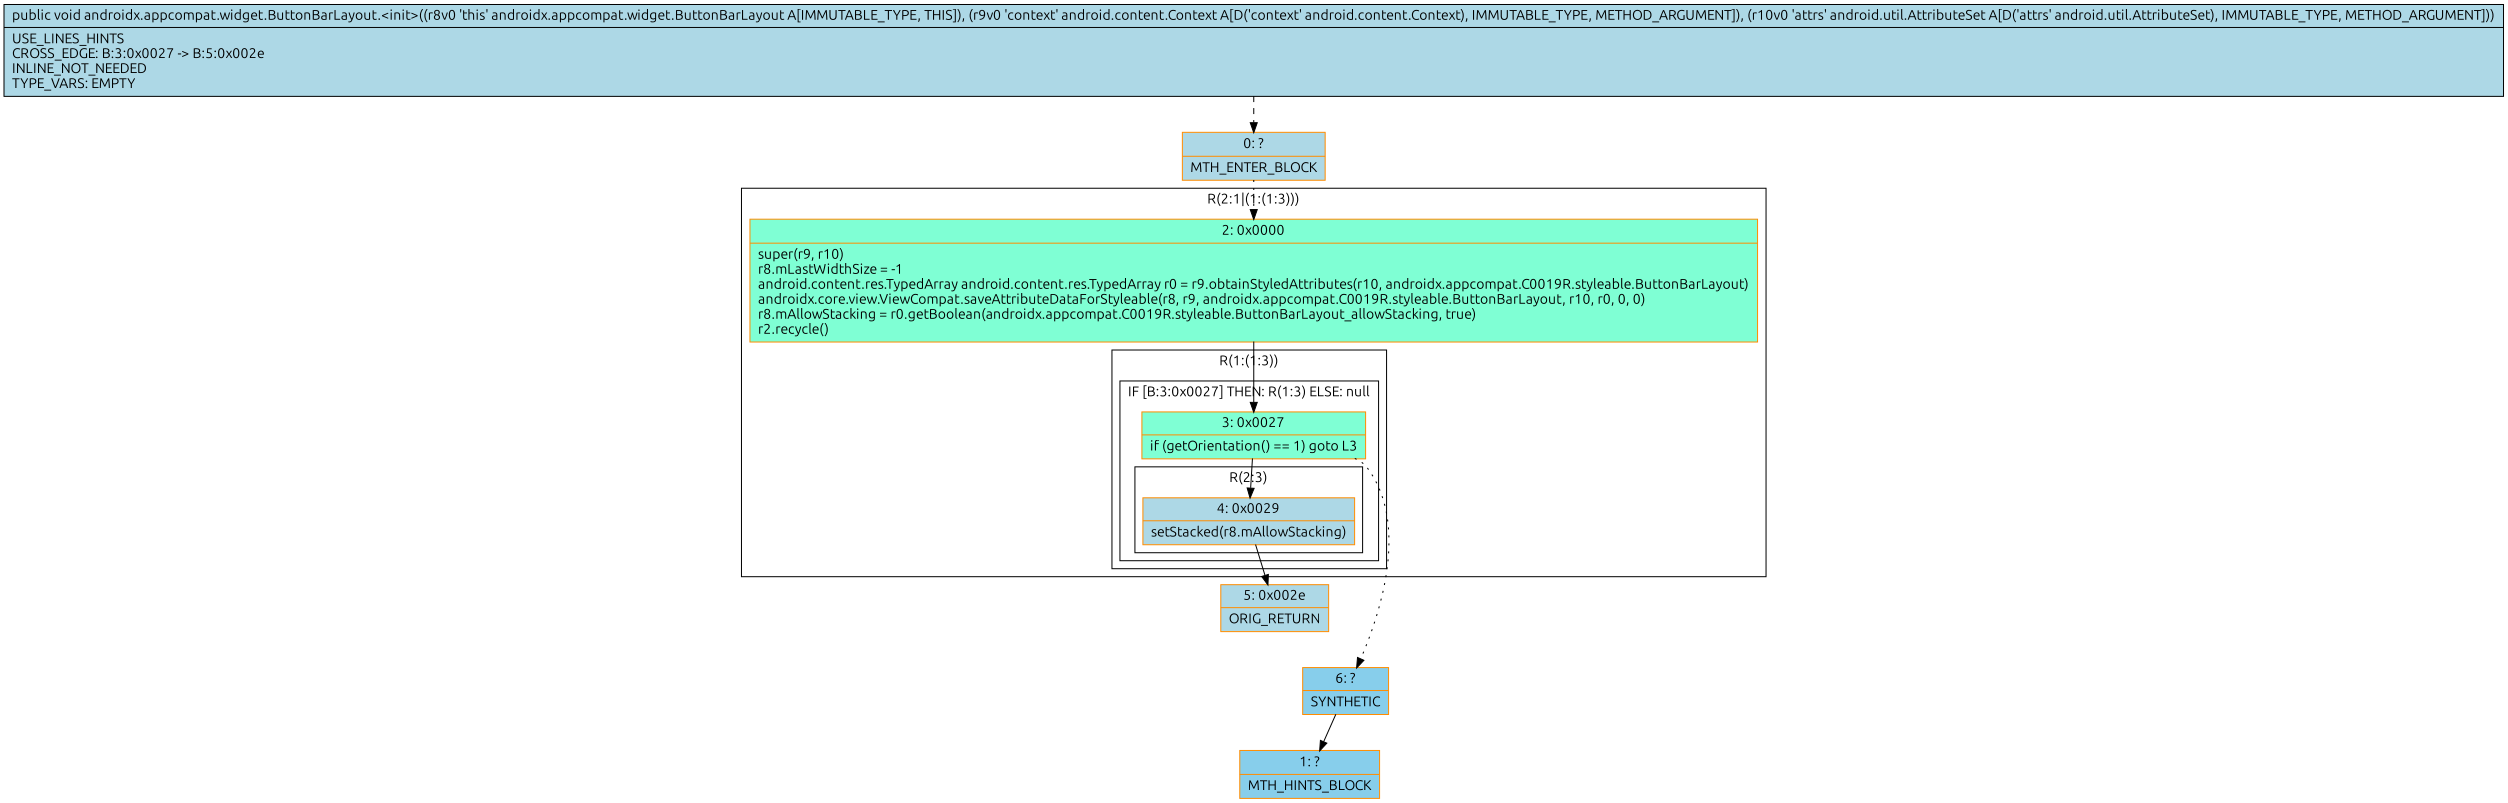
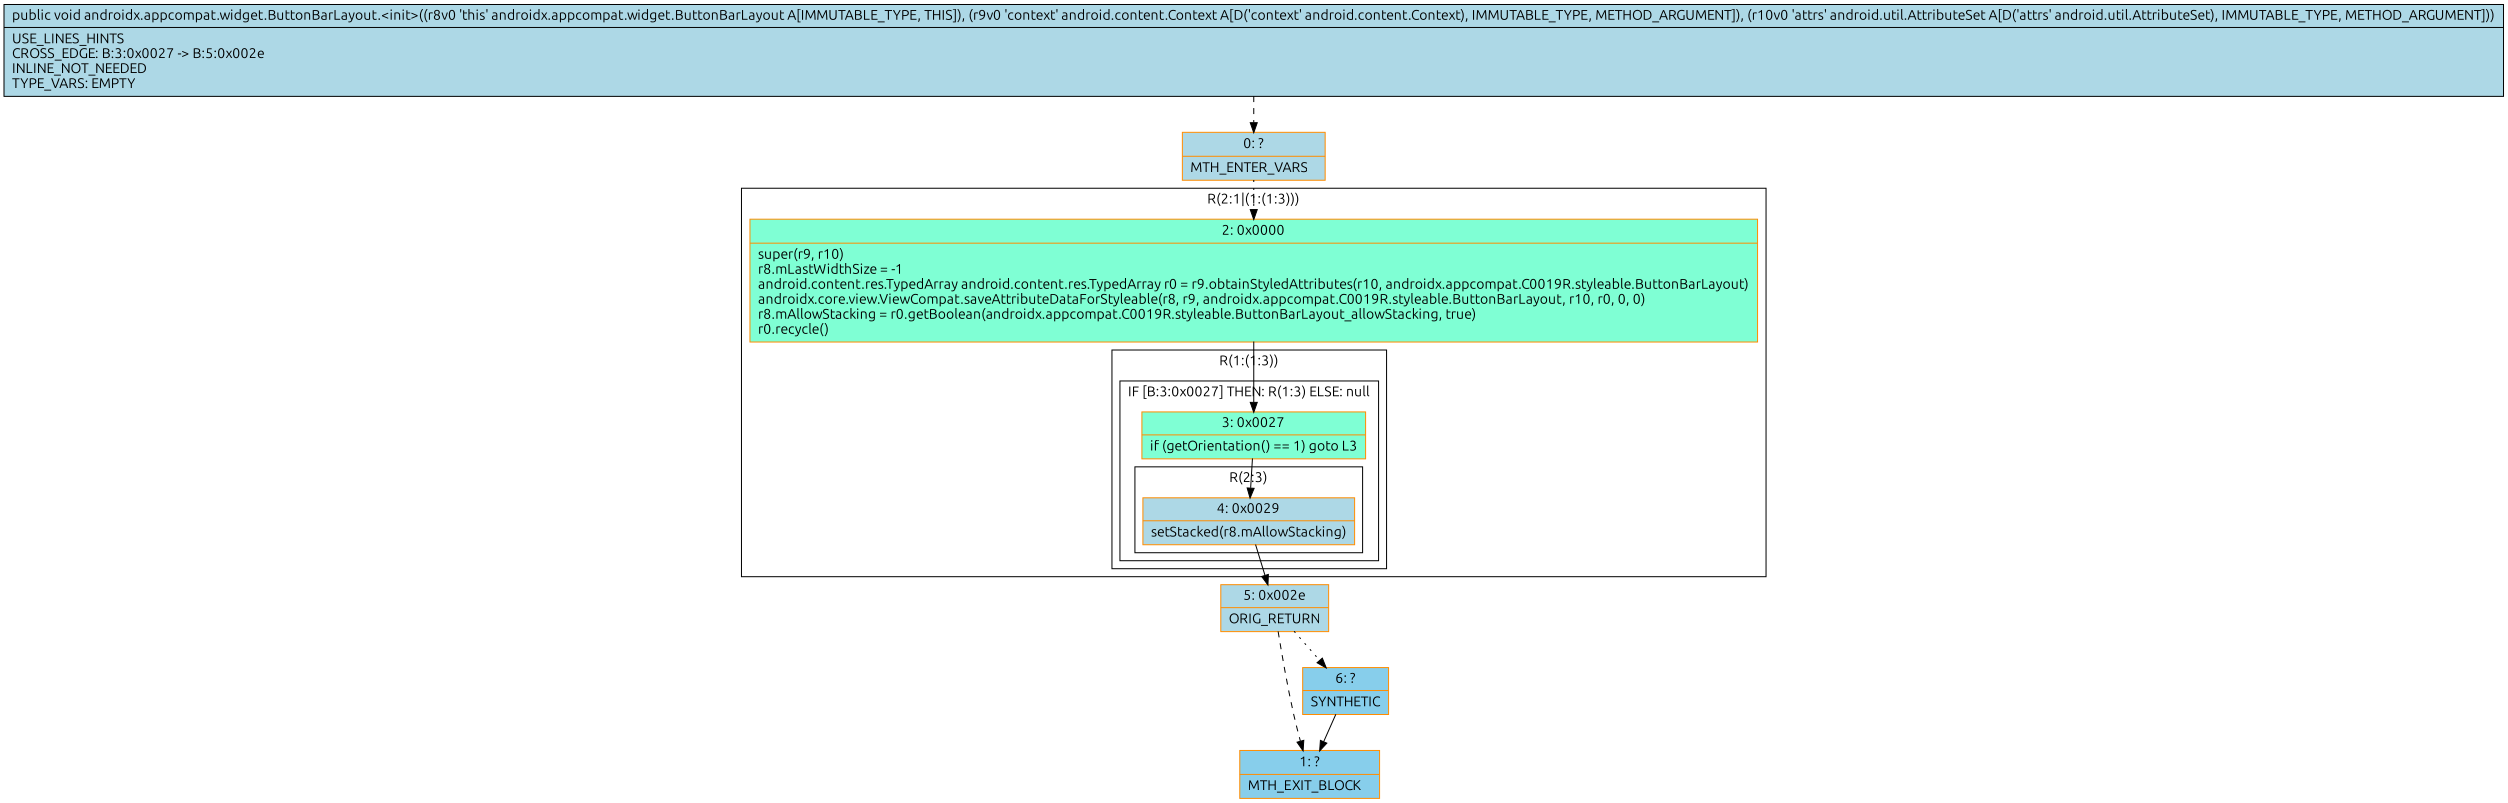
node "0: ?": text "MTH_ENTER_BLOCK" -> "MTH_ENTER_VARS"
node "2: 0x0000": text "r2.recycle()" -> "r0.recycle()"
edge "3: 0x0027" -> "6: ?": now "5: 0x002e" -> "6: ?"
edge "5: 0x002e" -> "1: ?": added
node "1: ?": text "MTH_HINTS_BLOCK" -> "MTH_EXIT_BLOCK"
